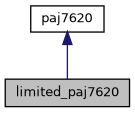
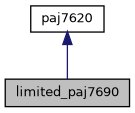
node "limited_paj7620": label "limited_paj7620" -> "limited_paj7690"
